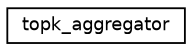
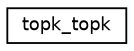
node "topk_aggregator": label "topk_aggregator" -> "topk_topk"
